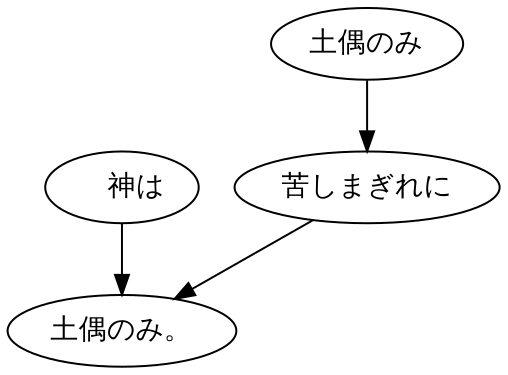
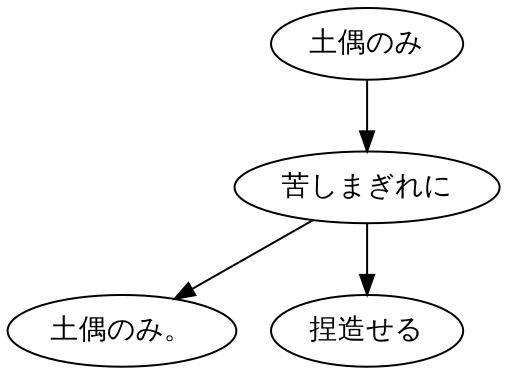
node "神は": removed
node "捏造せる": added
